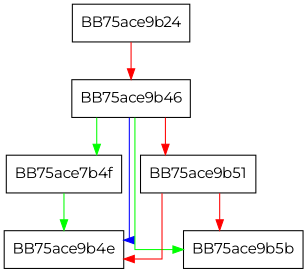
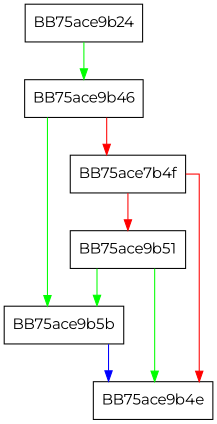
edge "BB75ace9b24" -> "BB75ace9b46": color red -> green
edge "BB75ace9b46" -> "BB75ace7b4f": color green -> red
edge "BB75ace9b46" -> "BB75ace9b51": now "BB75ace7b4f" -> "BB75ace9b51"
edge "BB75ace9b46" -> "BB75ace9b4e": now "BB75ace9b5b" -> "BB75ace9b4e"
edge "BB75ace7b4f" -> "BB75ace9b4e": color green -> red
edge "BB75ace9b51" -> "BB75ace9b5b": color red -> green
edge "BB75ace9b51" -> "BB75ace9b4e": color red -> green
